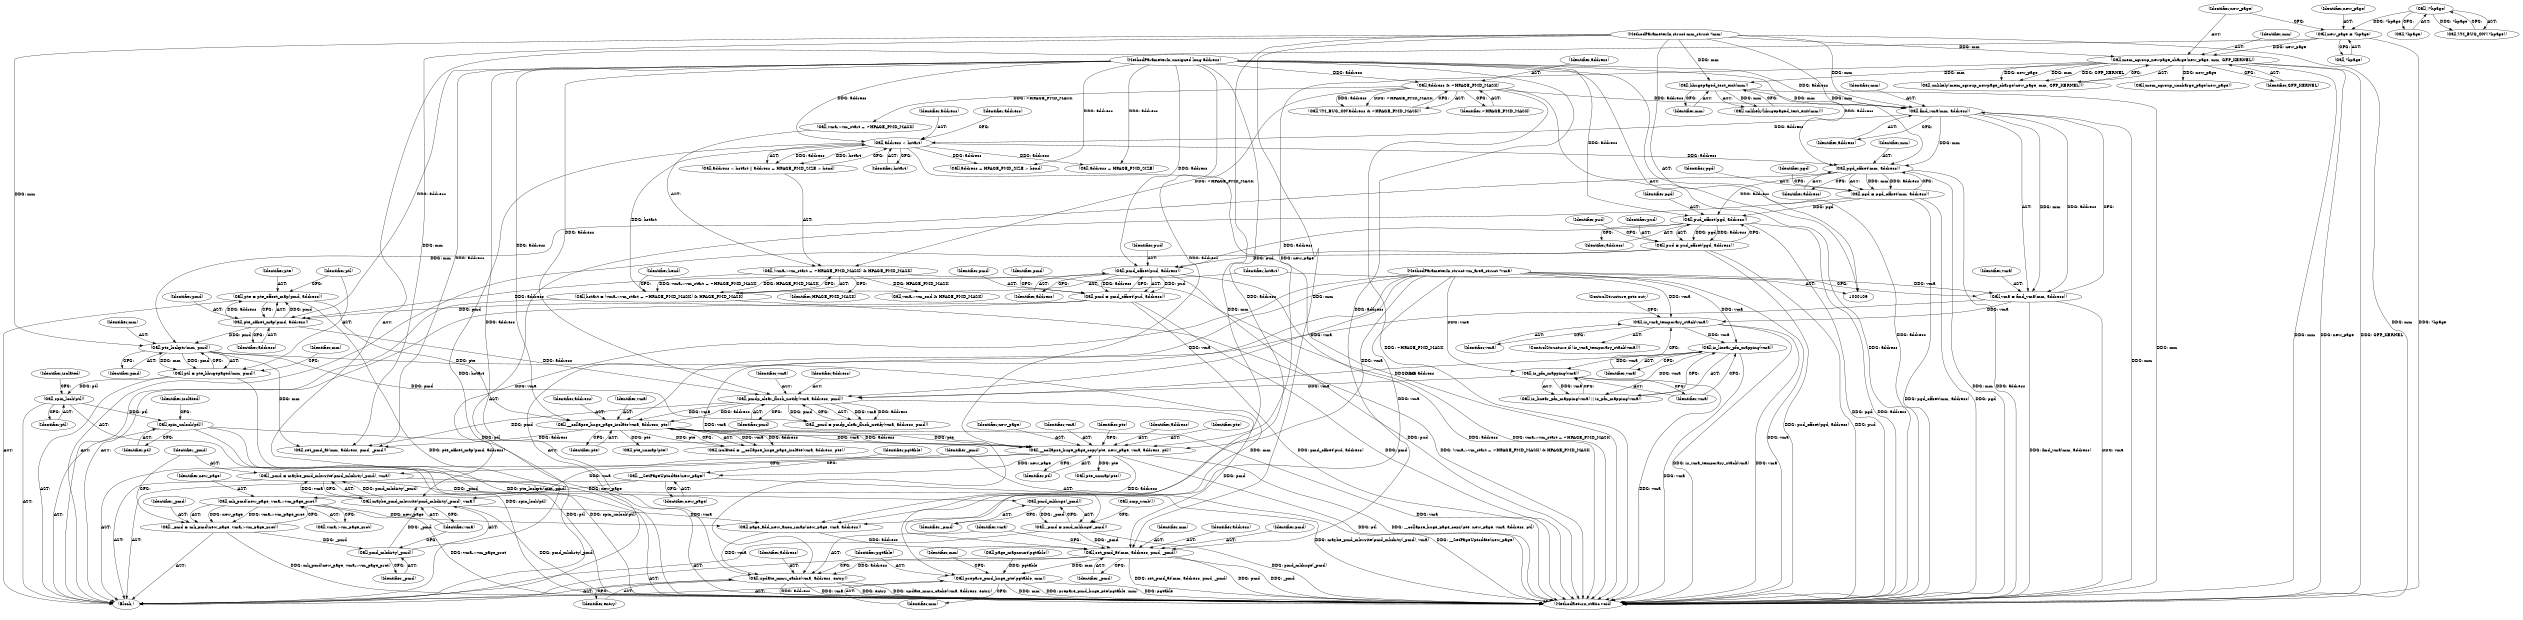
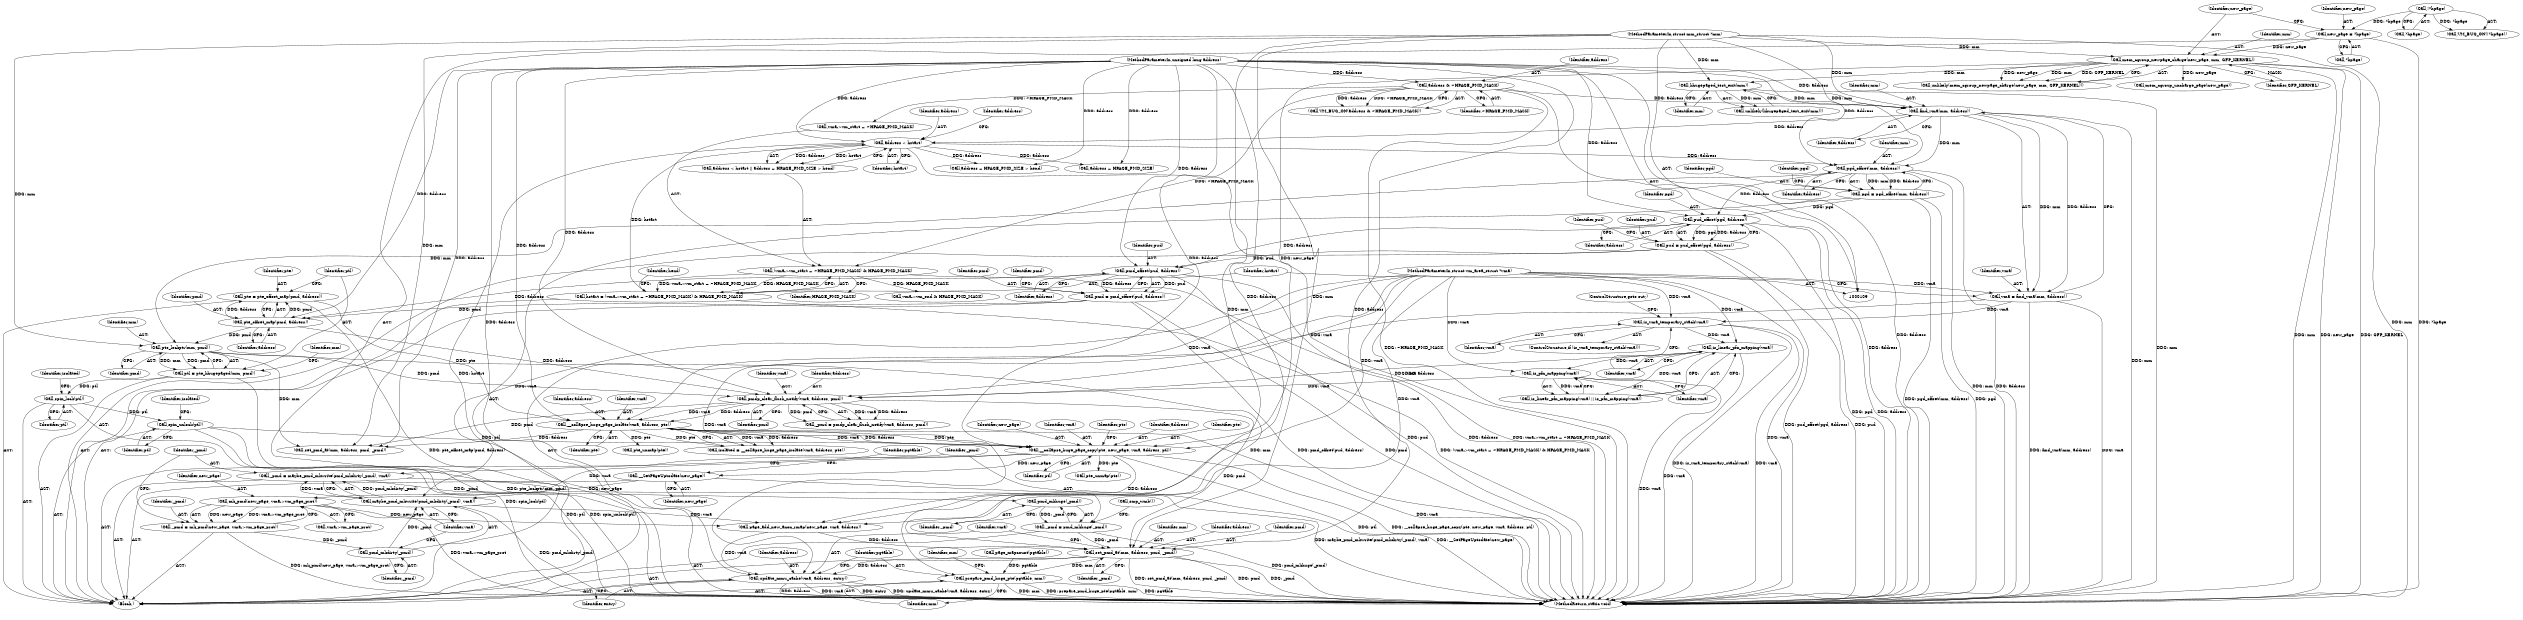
edge "(Call,VM_BUG_ON(!*hpage))" -> "(Call,!*hpage)": removed, label "CFG:"
edge "(Identifier,GFP_KERNEL)" -> "(Call,mem_cgroup_newpage_charge(new_page, mm, GFP_KERNEL))": label "AST: " -> "MASK: "
edge "(Call,pte_lockptr(mm, pmd))" -> "(Call,_pmd = pmdp_clear_flush_notify(vma, address, pmd))": now "(Call,pte_lockptr(mm, pmd))" -> "(Call,pmdp_clear_flush_notify(vma, address, pmd))"
